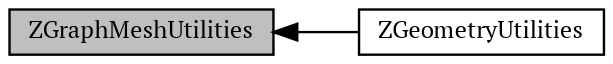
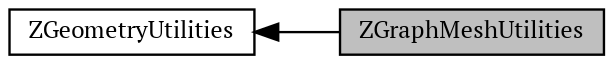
edge "ZGeometryUtilities" -> "ZGraphMeshUtilities": reversed
